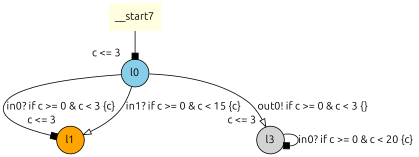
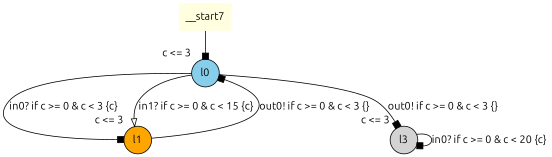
edge "l0 c <= 3" -> "l3 c <= 3": arrowhead onormal -> box
edge "l1 c <= 3" -> "l0 c <= 3": added, label "out0! if c >= 0 & c < 3 {}"
